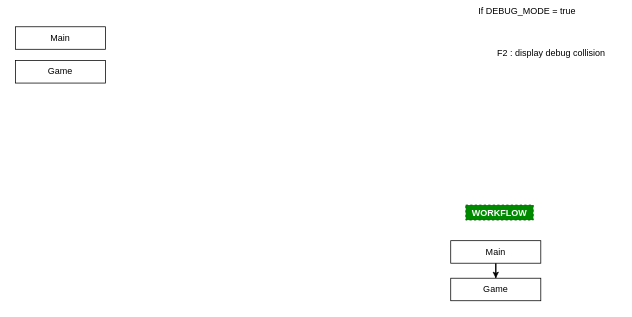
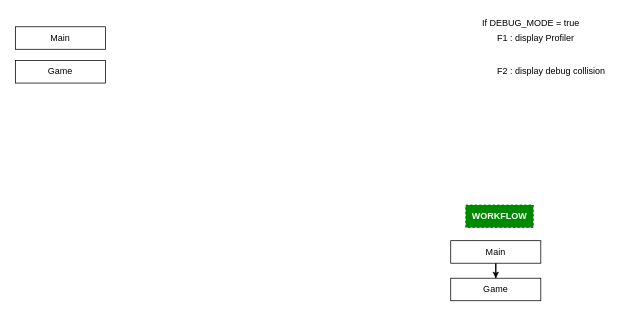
node "If DEBUG_MODE = true": moved (540, 12) -> (544, 23)
node "F1 : display Profiler": added
node "F2 : display debug collision": moved (555, 53) -> (555, 72)
node "WORKFLOW": size 68x15 -> 68x23
